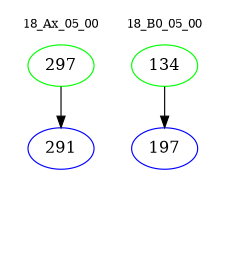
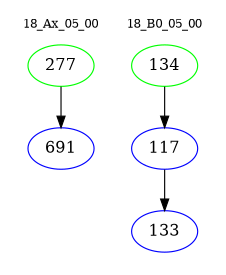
node "297": label "297" -> "277"
node "291": label "291" -> "691"
node "197": label "197" -> "117"
node "133": added
